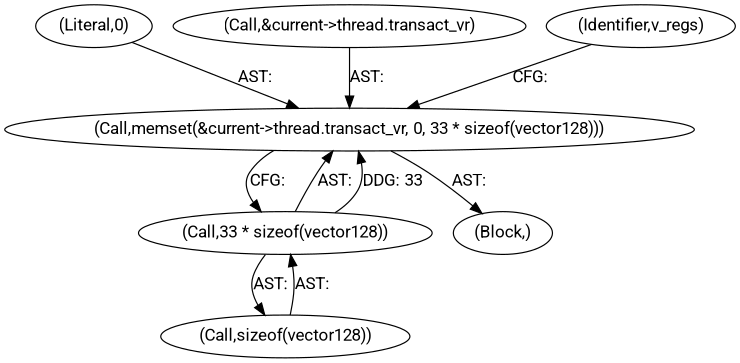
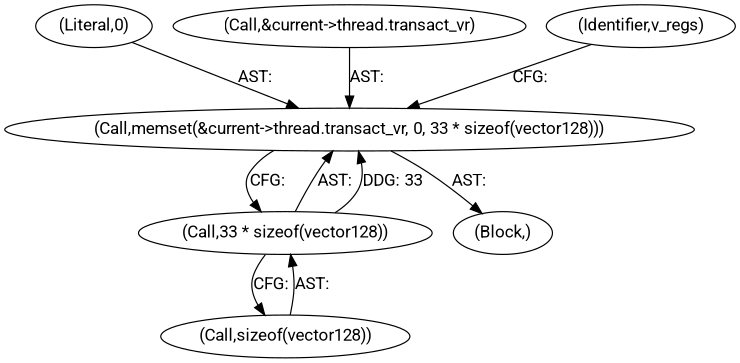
edge "(Call,33 * sizeof(vector128))" -> "(Call,sizeof(vector128))": label "AST: " -> "CFG: "
